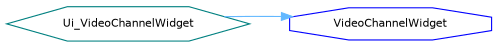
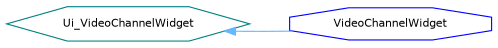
edge "Ui_VideoChannelWidget" -> "VideoChannelWidget": reversed
